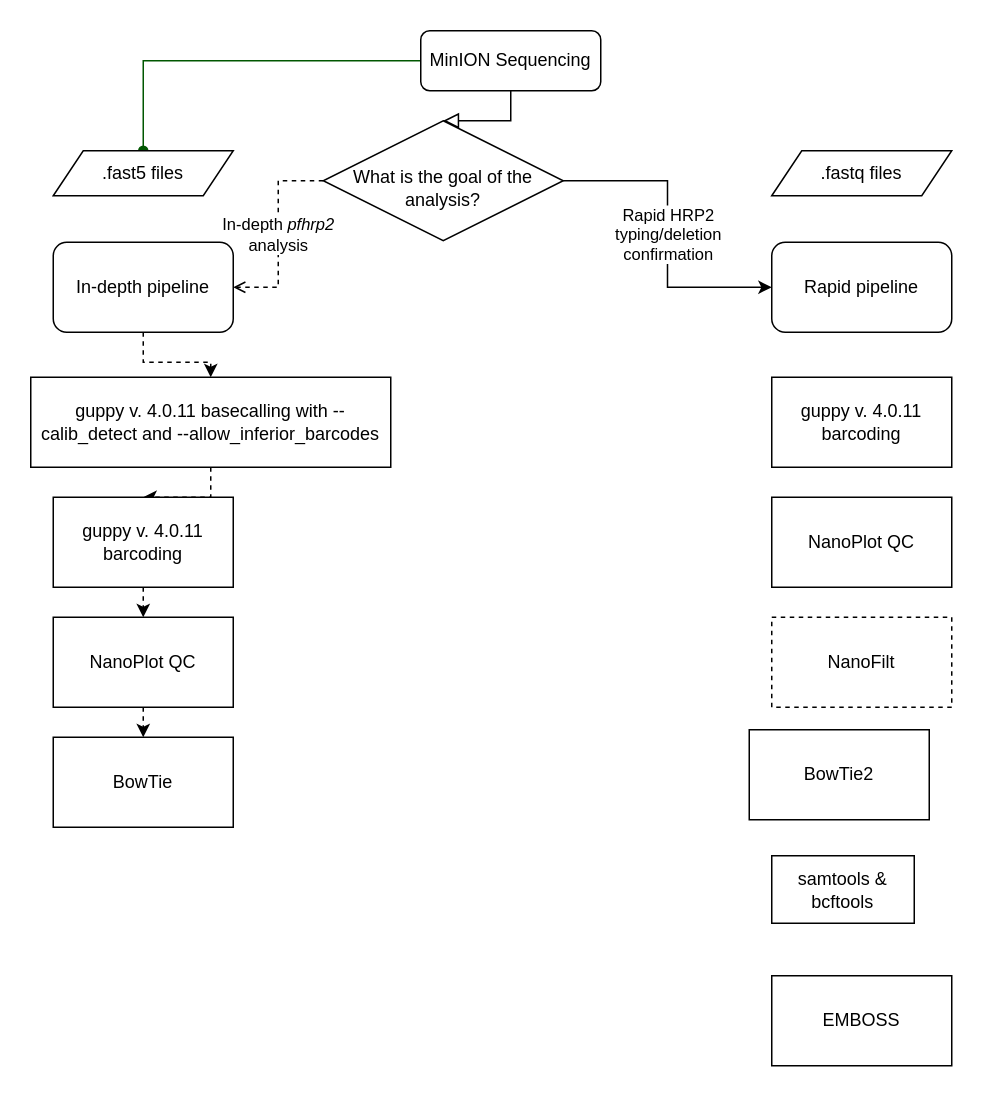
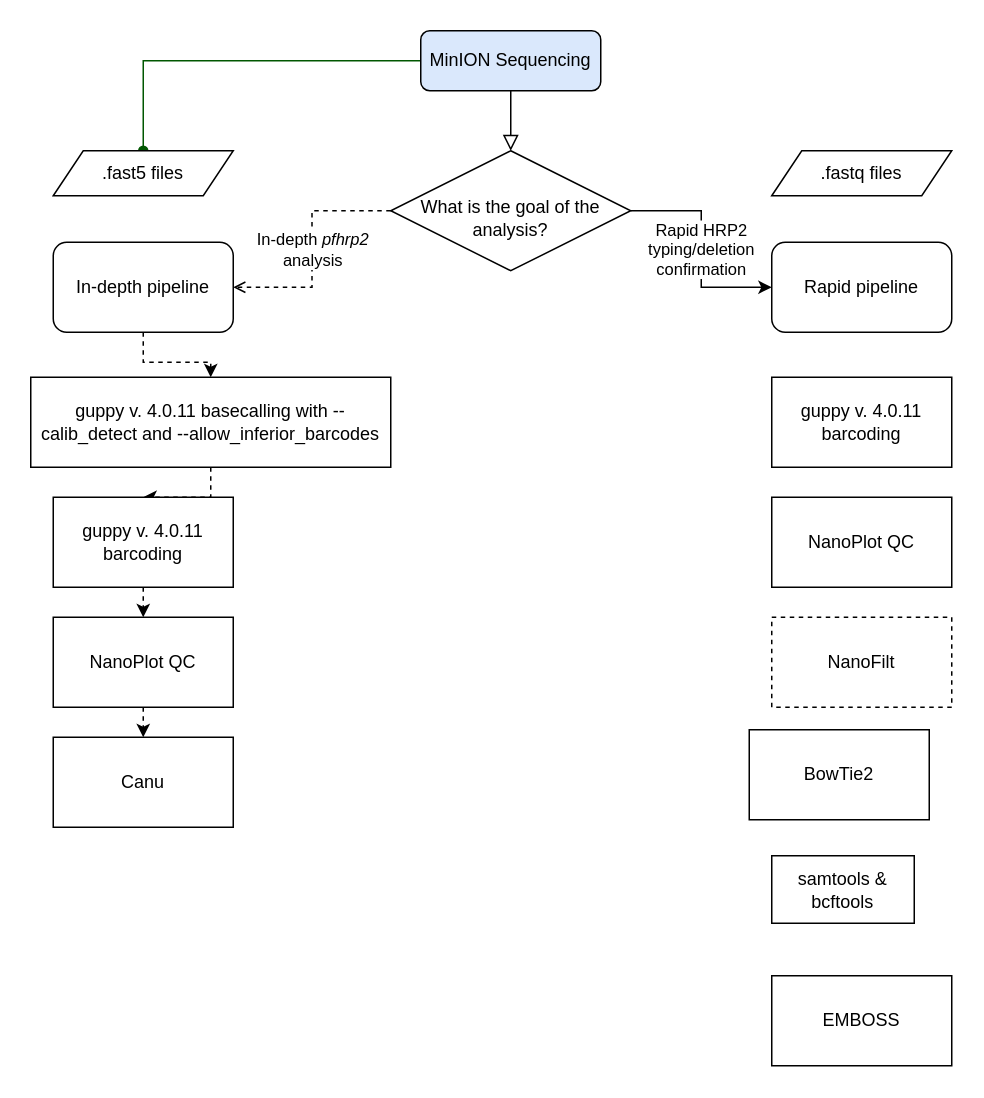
node "MinION Sequencing": fillcolor #ffffff -> #dae8fc
node "What is the goal of the analysis?": moved (443, 181) -> (511, 211)
node "BowTie": label "BowTie" -> "Canu"
